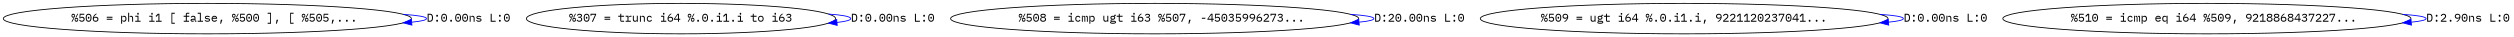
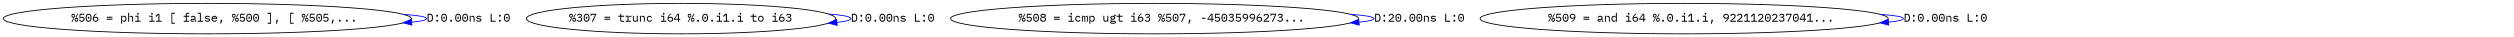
node "%509 = ugt i64 %.0.i1.i, 9221120237041...": label "%509 = ugt i64 %.0.i1.i, 9221120237041..." -> "%509 = and i64 %.0.i1.i, 9221120237041..."
node "%510 = icmp eq i64 %509, 9218868437227...": removed
